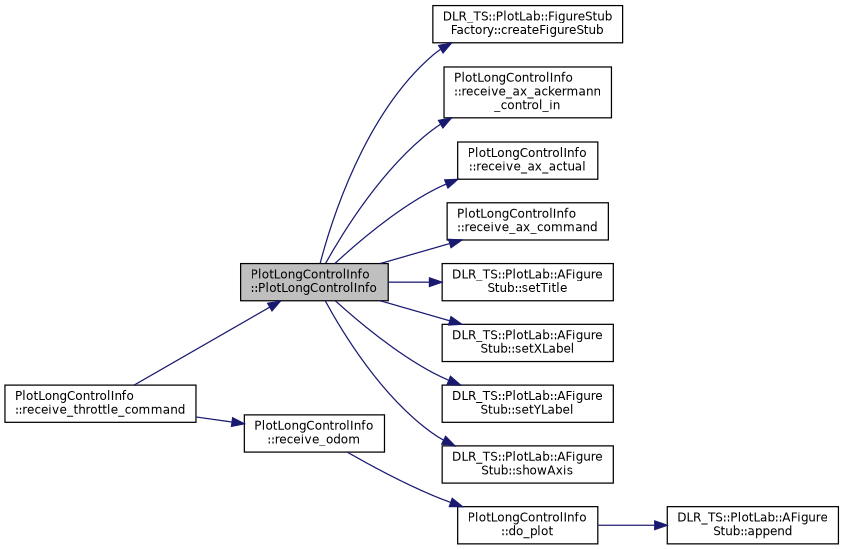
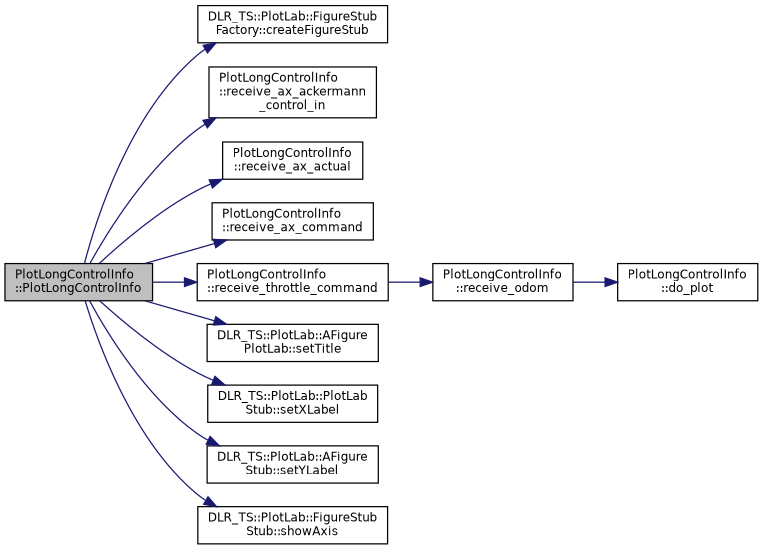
node "DLR_TS::PlotLab::AFigure Stub::setTitle": label "DLR_TS::PlotLab::AFigure Stub::setTitle" -> "DLR_TS::PlotLab::AFigure PlotLab::setTitle"
node "DLR_TS::PlotLab::AFigure Stub::setXLabel": label "DLR_TS::PlotLab::AFigure Stub::setXLabel" -> "DLR_TS::PlotLab::PlotLab Stub::setXLabel"
edge "PlotLongControlInfo ::receive_throttle_command" -> "PlotLongControlInfo ::PlotLongControlInfo": reversed
node "DLR_TS::PlotLab::AFigure Stub::showAxis": label "DLR_TS::PlotLab::AFigure Stub::showAxis" -> "DLR_TS::PlotLab::FigureStub Stub::showAxis"
node "DLR_TS::PlotLab::AFigure Stub::append": removed
